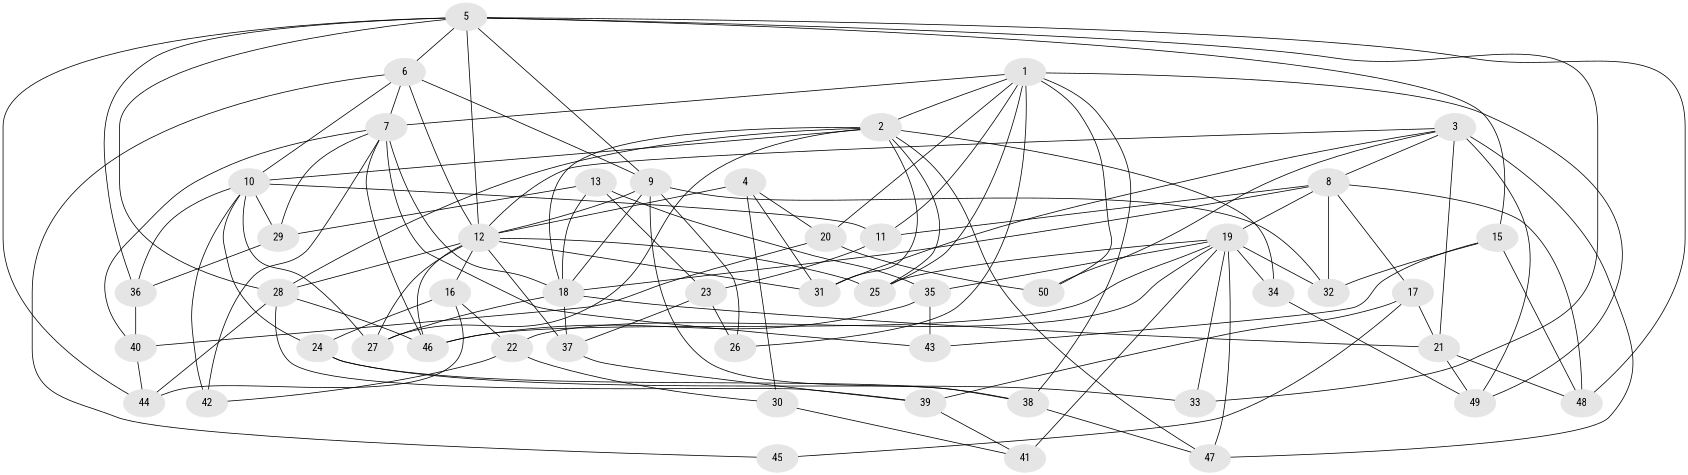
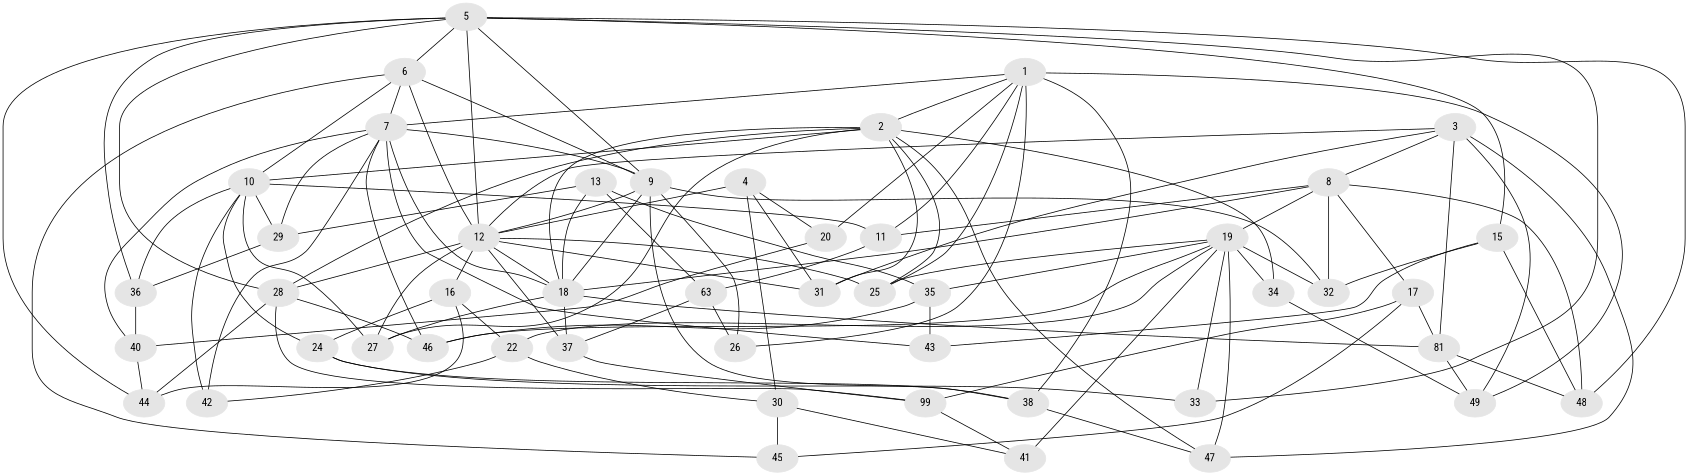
edge "7" -- "9": added
edge "12" -- "46": now "12" -- "18"
node "23": label "23" -> "63"
node "50": removed
node "21": label "21" -> "81"
node "39": label "39" -> "99"
edge "30" -- "45": added
